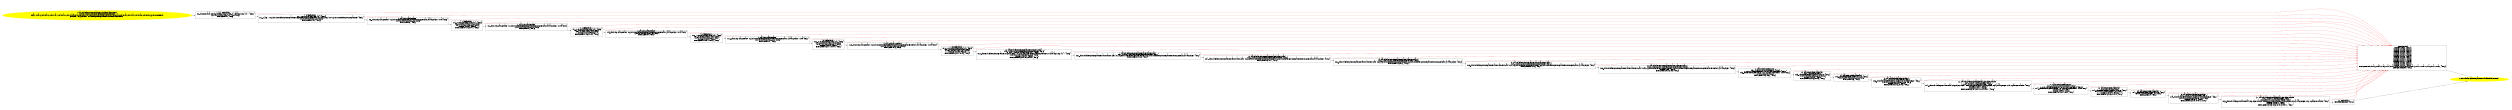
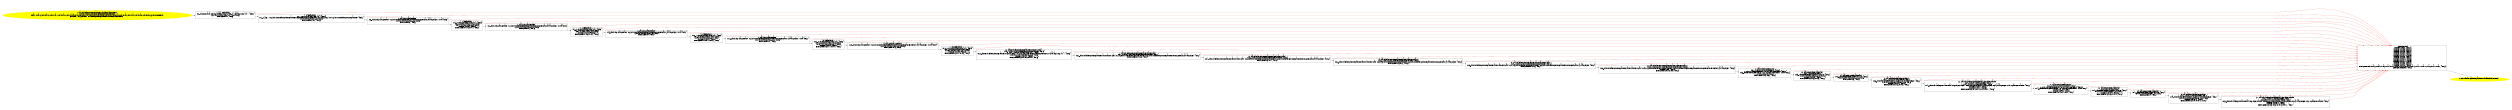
node "32:  method_body APPLY_ABSTRACTION; [line 68]": removed
